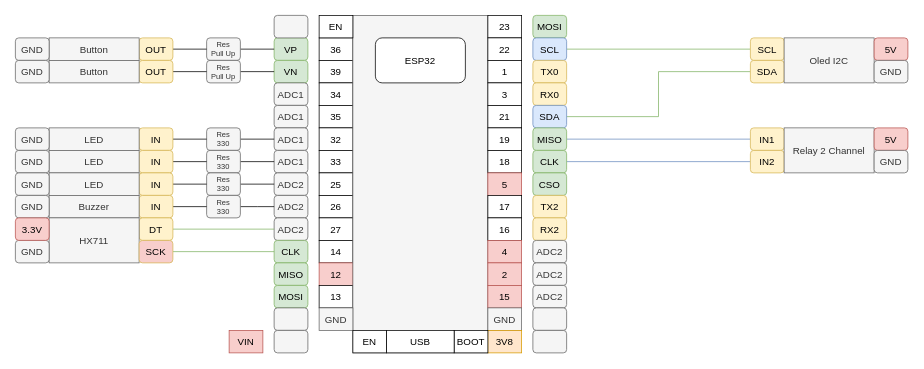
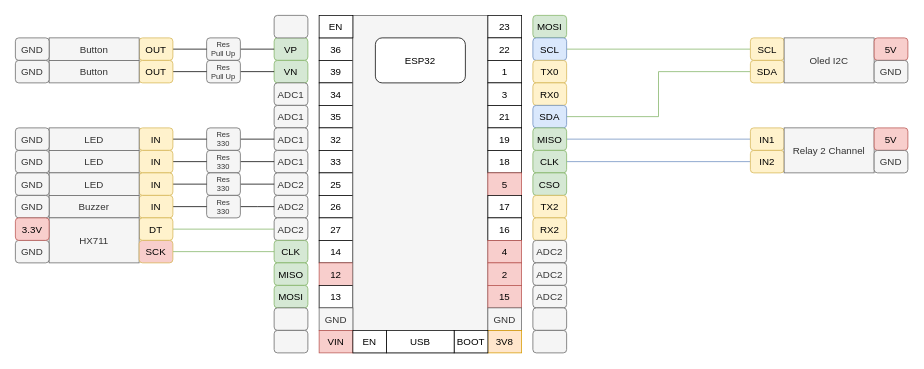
node "VIN": moved (246, 342) -> (336, 342)
